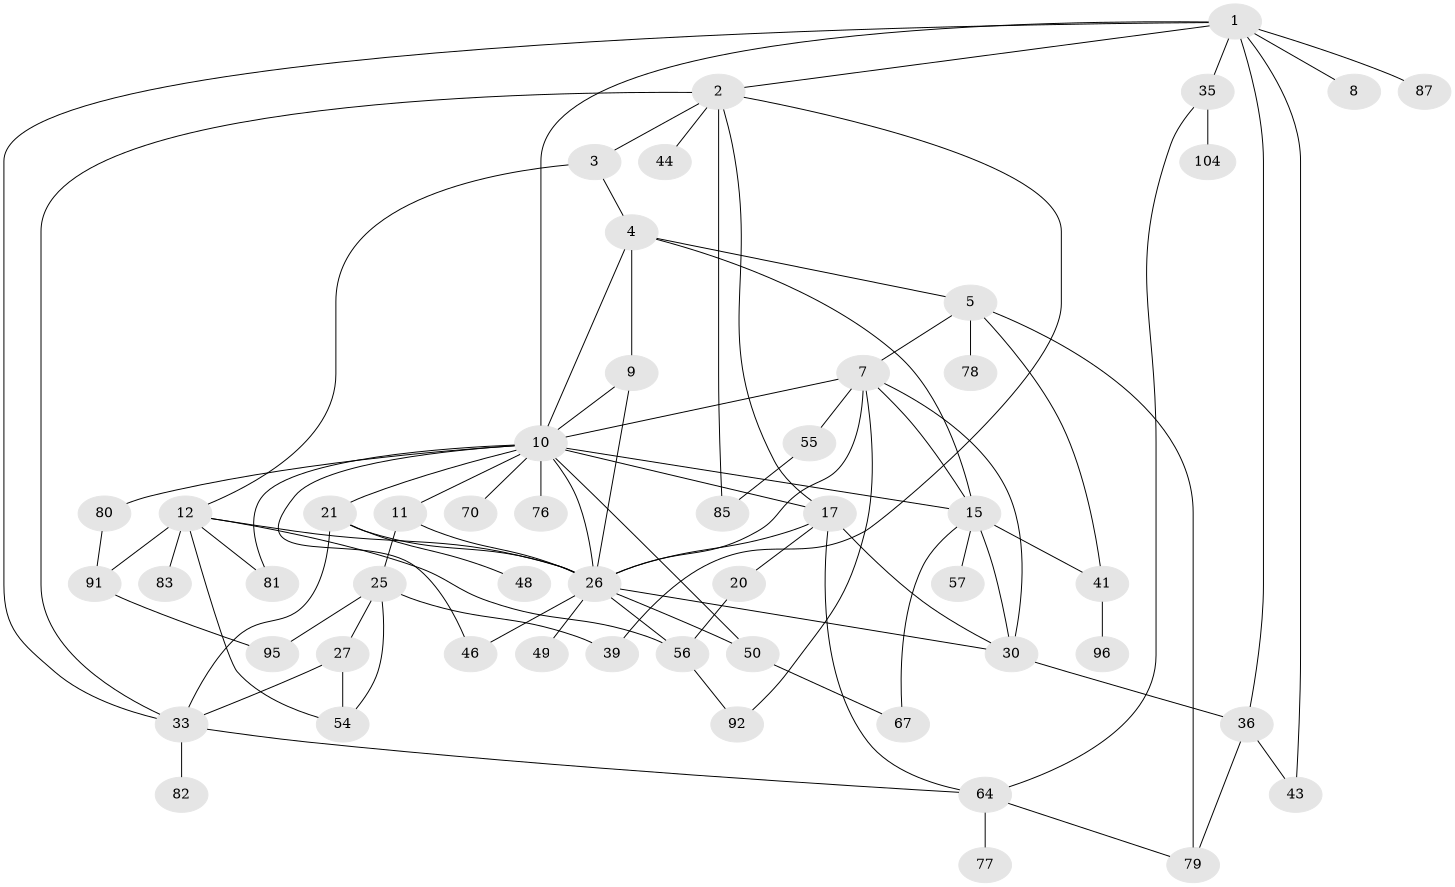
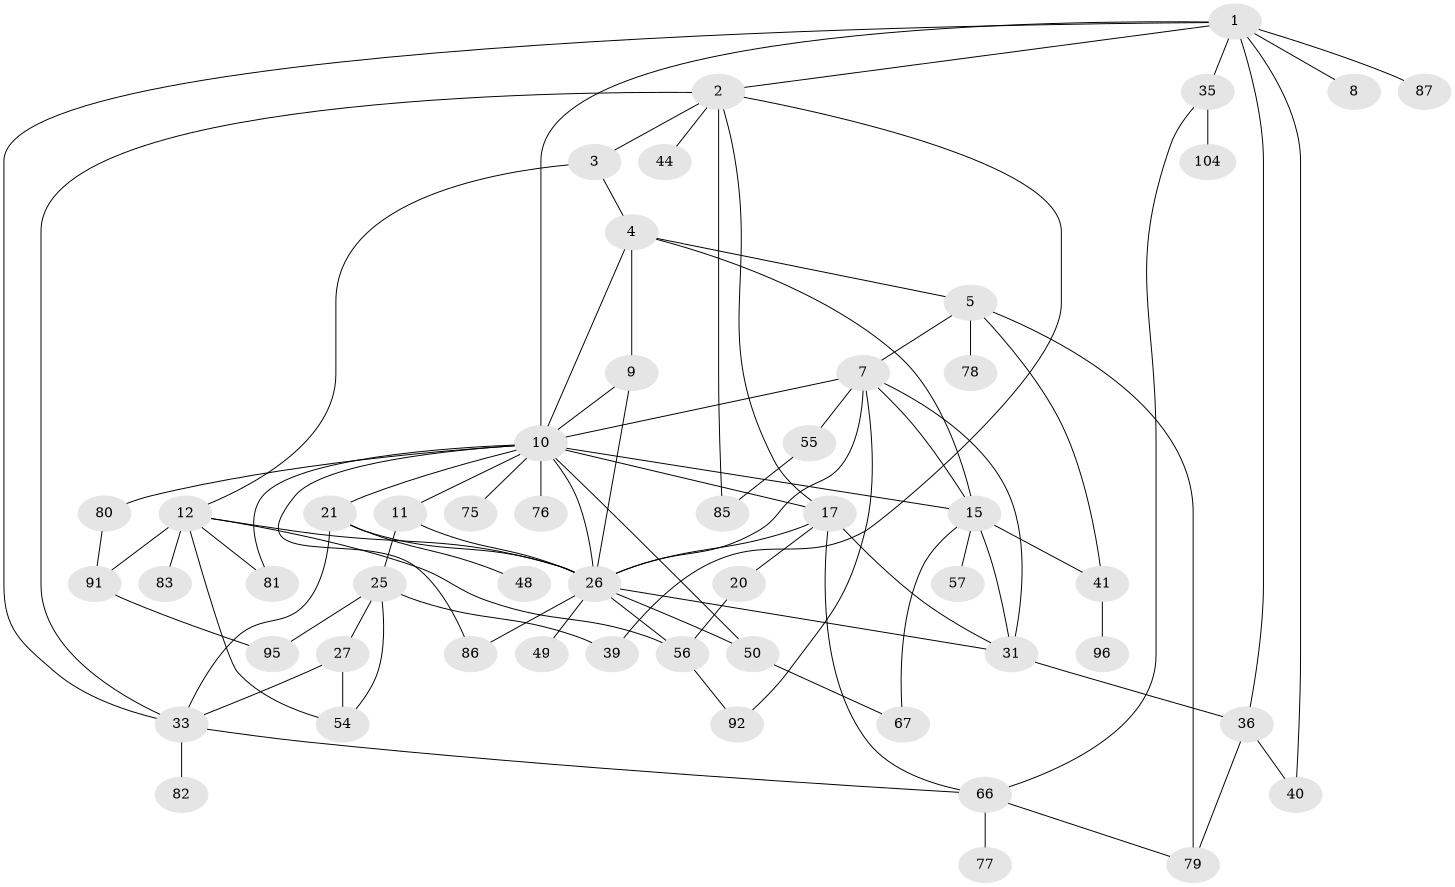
node "70": label "70" -> "75"
node "46": label "46" -> "86"
node "30": label "30" -> "31"
node "64": label "64" -> "66"
node "43": label "43" -> "40"
